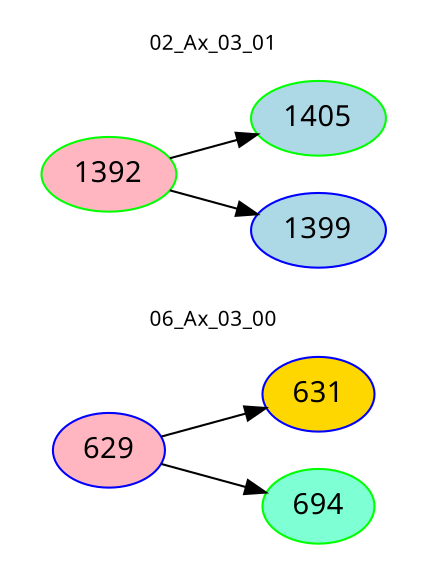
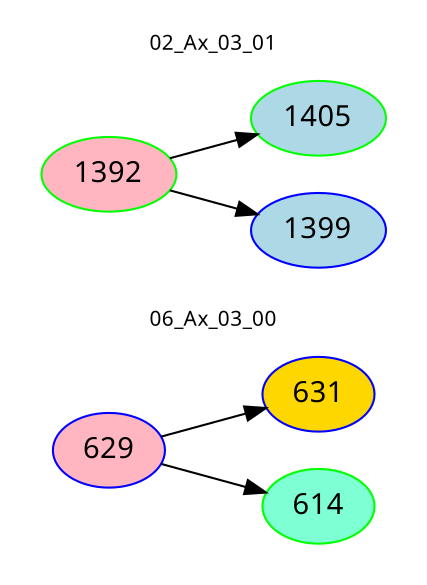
node "694": label "694" -> "614"
